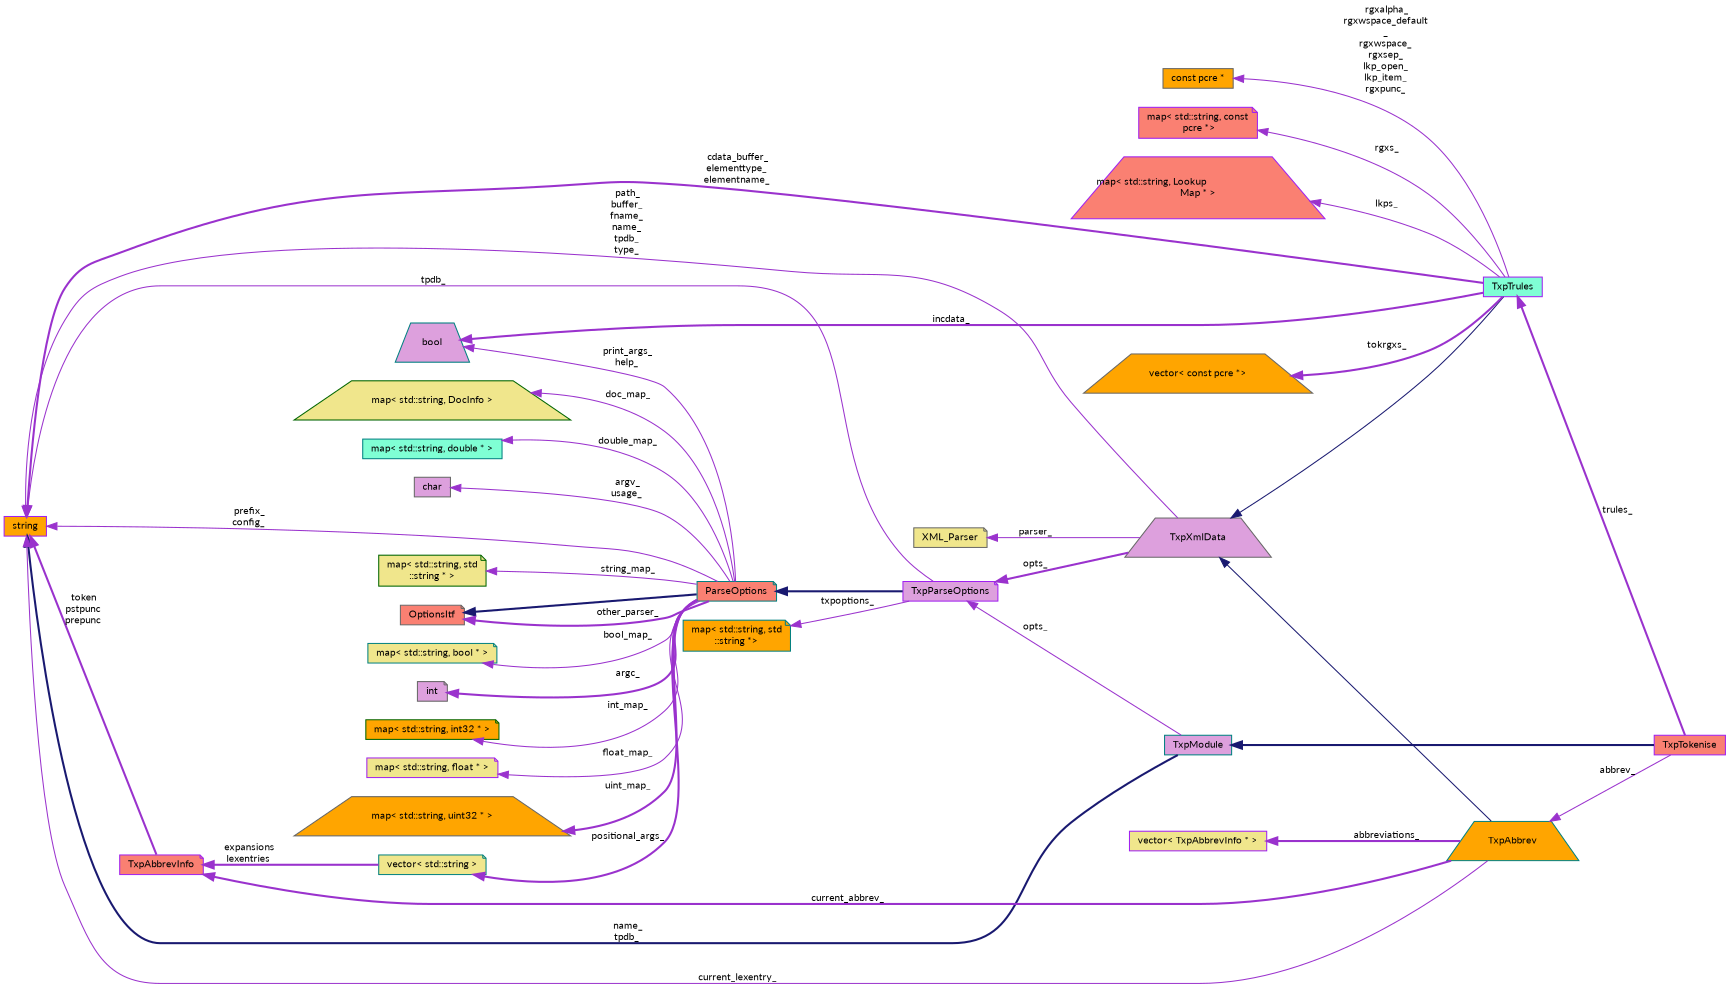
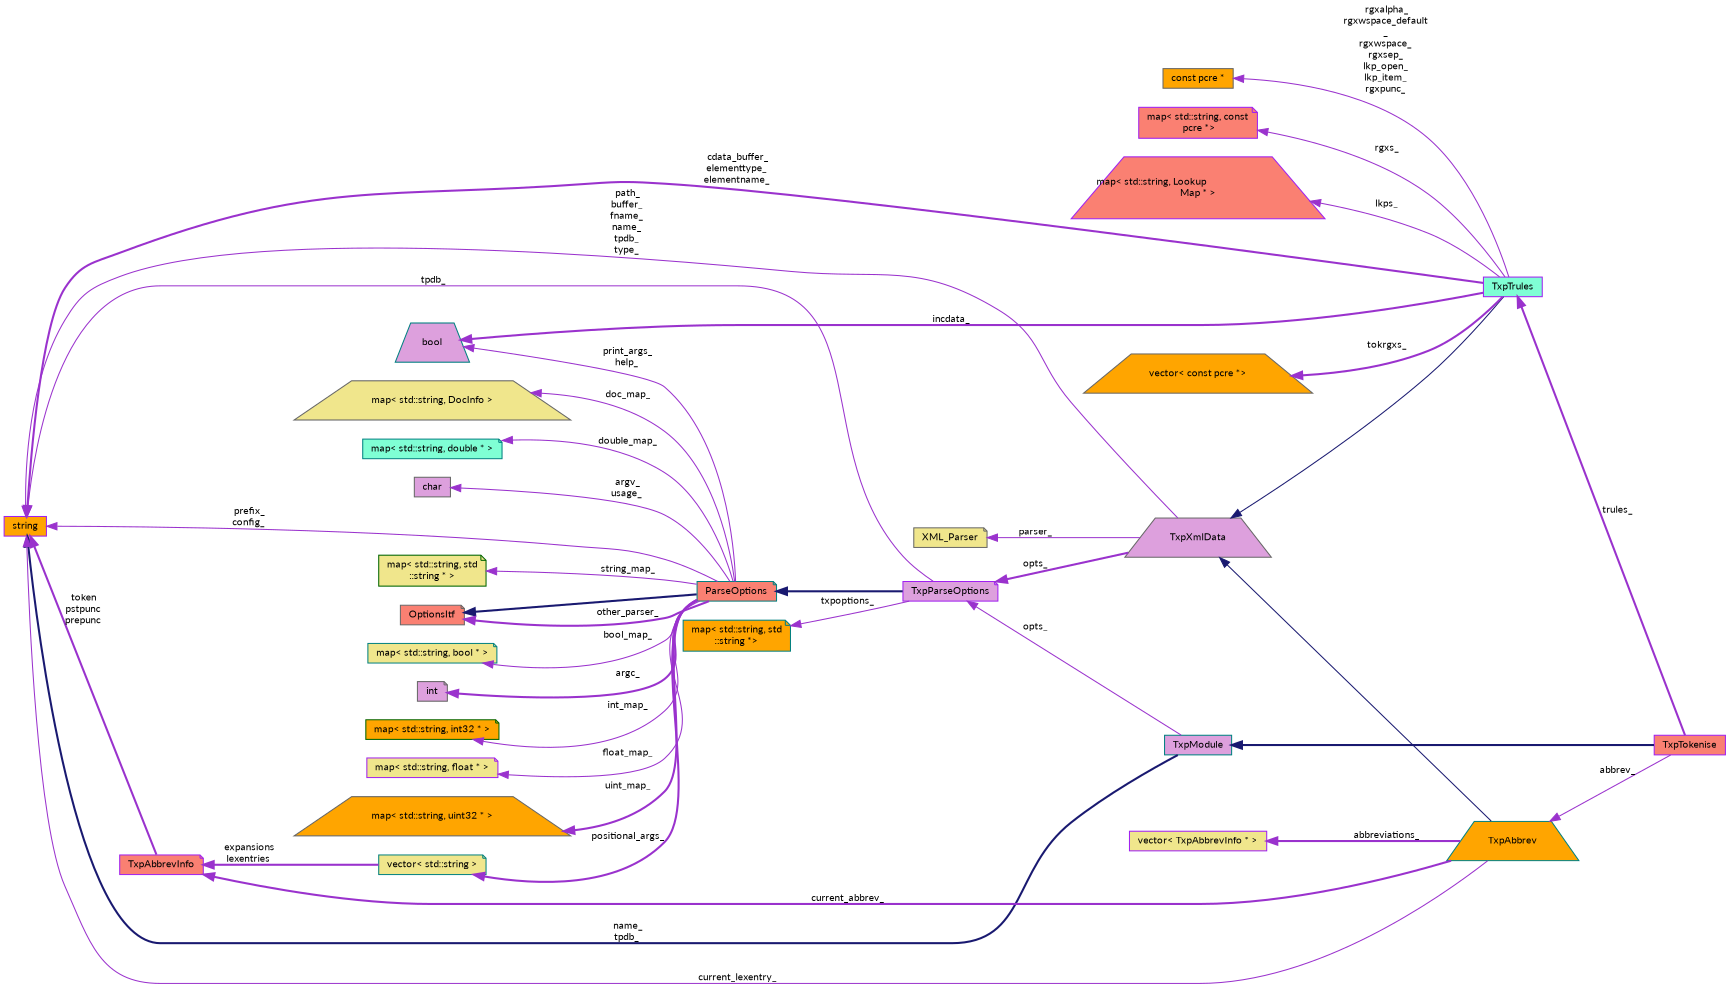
node "map< std::string, DocInfo >": color darkgreen -> gray40
node "map< std::string, double * >": shape box -> note
